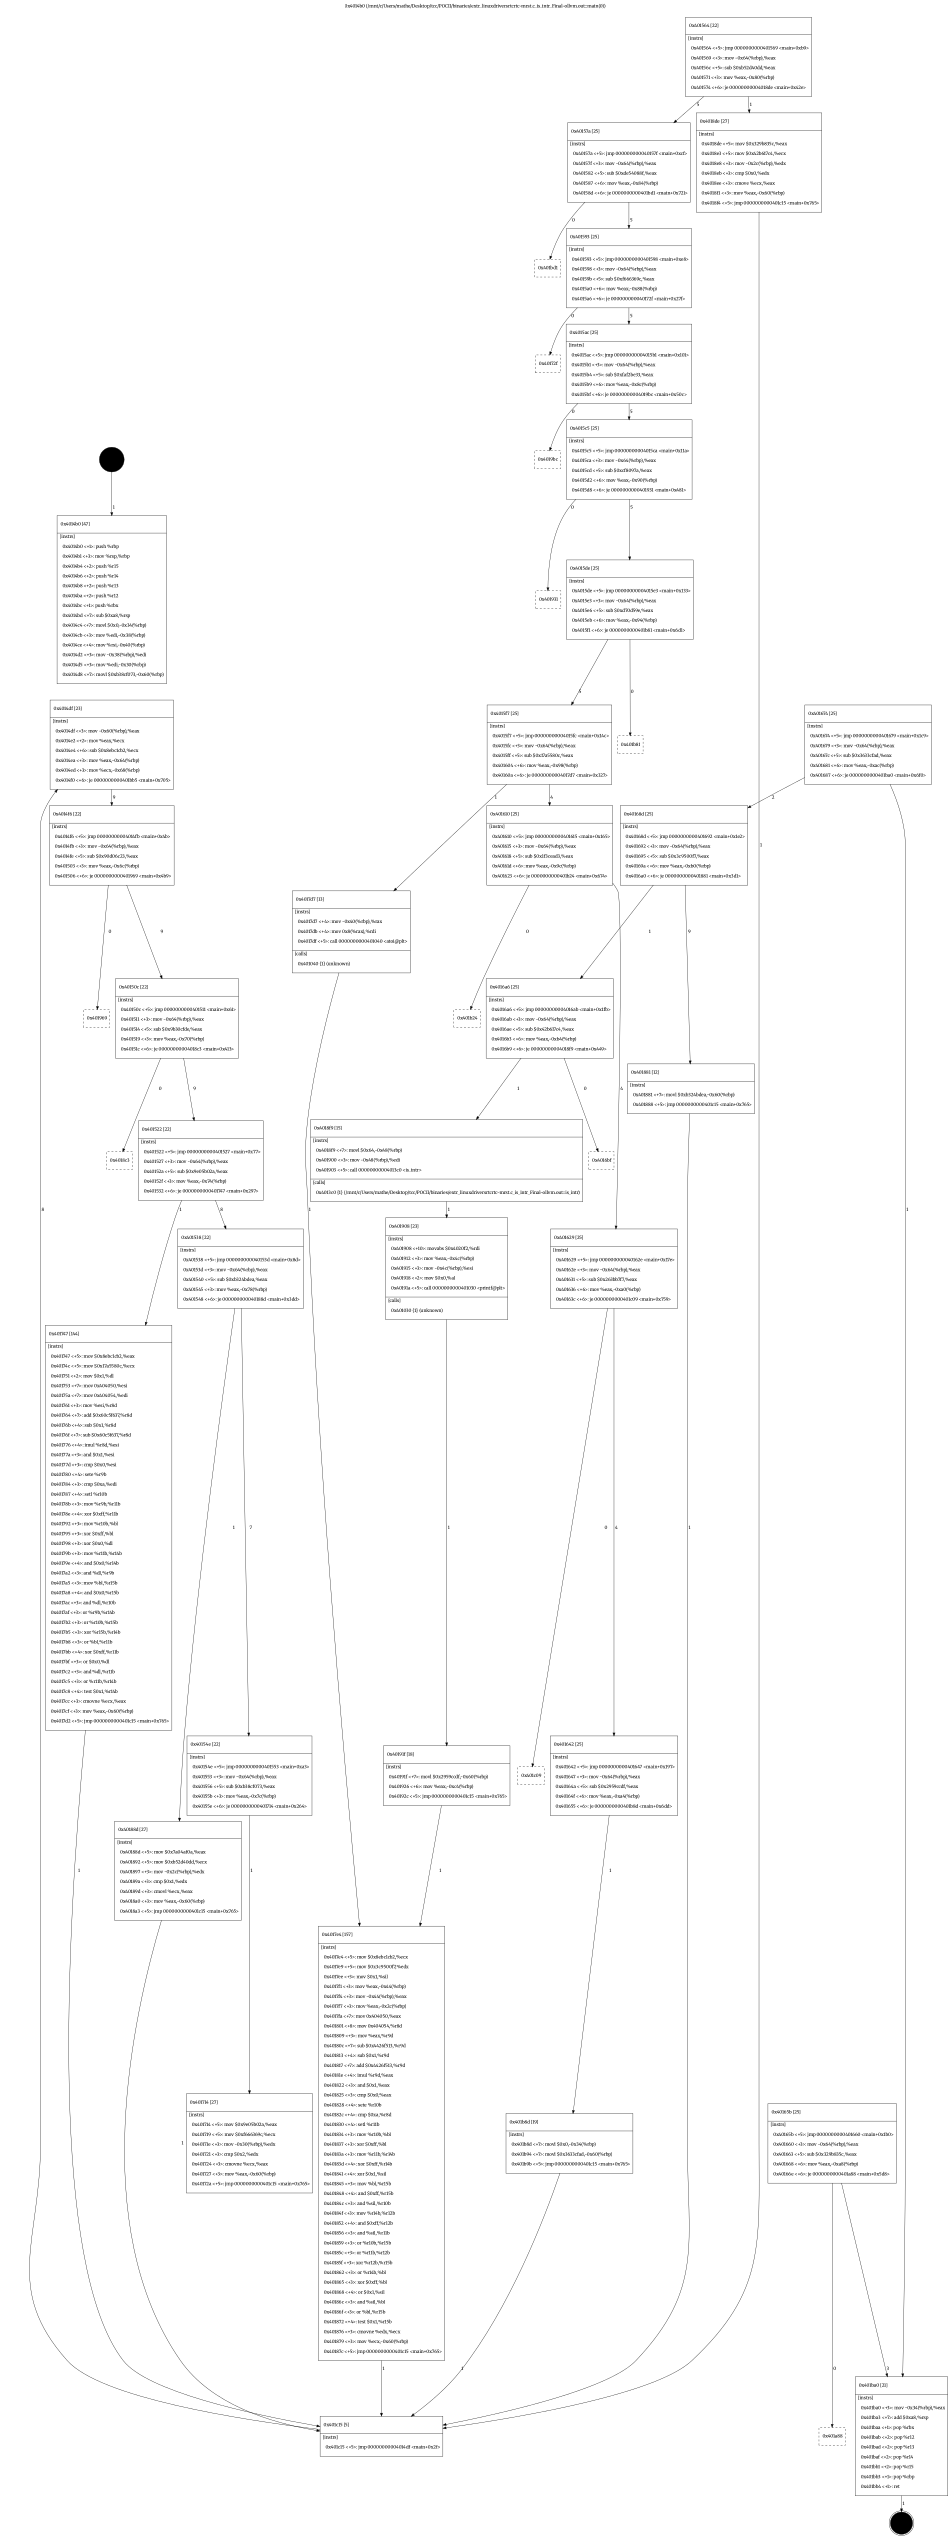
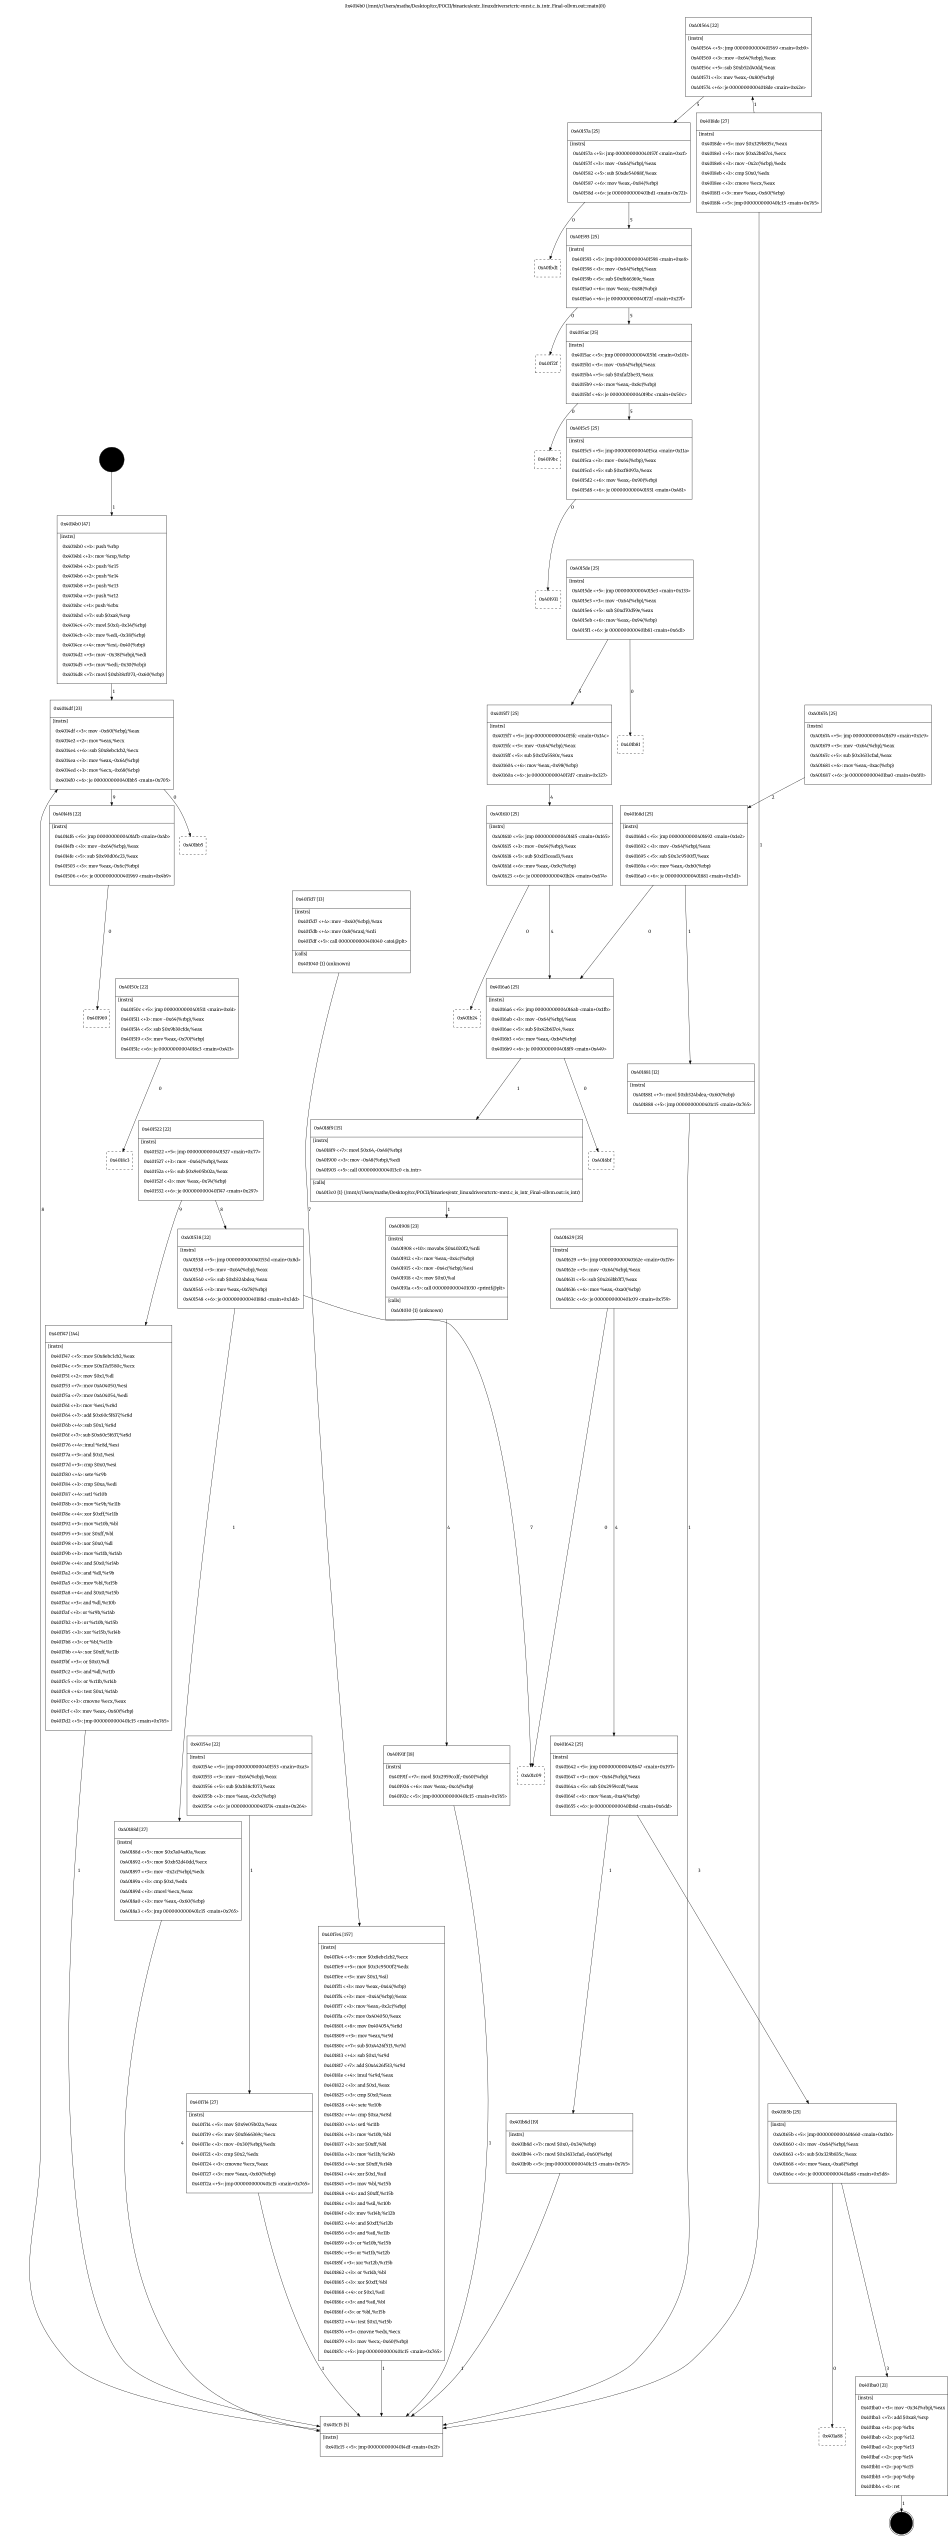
edge "0x401564 [22]" -> "0x4018de [27]": reversed
edge "0x4015c5 [25]" -> "0x4015de [25]": removed, label "5"
edge "0x4014b0 [47]" -> "0x4014df [23]": added, label "1"
edge "0x4015f7 [25]" -> "0x4017d7 [13]": removed, label "1"
node "0x401bb5": added
edge "0x4014f6 [22]" -> "0x40150c [22]": removed, label "9"
edge "0x40168d [25]" -> "0x4016a6 [25]": label " 1" -> " 0"
edge "0x40168d [25]" -> "0x401881 [12]": label " 9" -> " 1"
edge "0x401610 [25]" -> "0x401629 [25]": now "0x401610 [25]" -> "0x4016a6 [25]"
edge "0x40150c [22]" -> "0x401522 [22]": removed, label "9"
edge "0x401522 [22]" -> "0x401747 [144]": label " 1" -> " 9"
edge "0x4017d7 [13]" -> "0x4017e4 [157]": label " 1" -> " 7"
edge "0x401538 [22]" -> "0x40154e [22]": now "0x401538 [22]" -> "0x401c09"
edge "0x401908 [23]" -> "0x40191f [18]": label " 1" -> " 4"
edge "0x401674 [25]" -> "0x401ba0 [21]": removed, label "1"
edge "0x40191f [18]" -> "0x4017e4 [157]": now "0x40191f [18]" -> "0x401c15 [5]"
edge "0x401642 [25]" -> "0x40165b [25]": added, label "3"
edge "0x40188d [27]" -> "0x401c15 [5]": label " 1" -> " 4"
edge "0x401714 [27]" -> "0x401c15 [5]": added, label "1"
